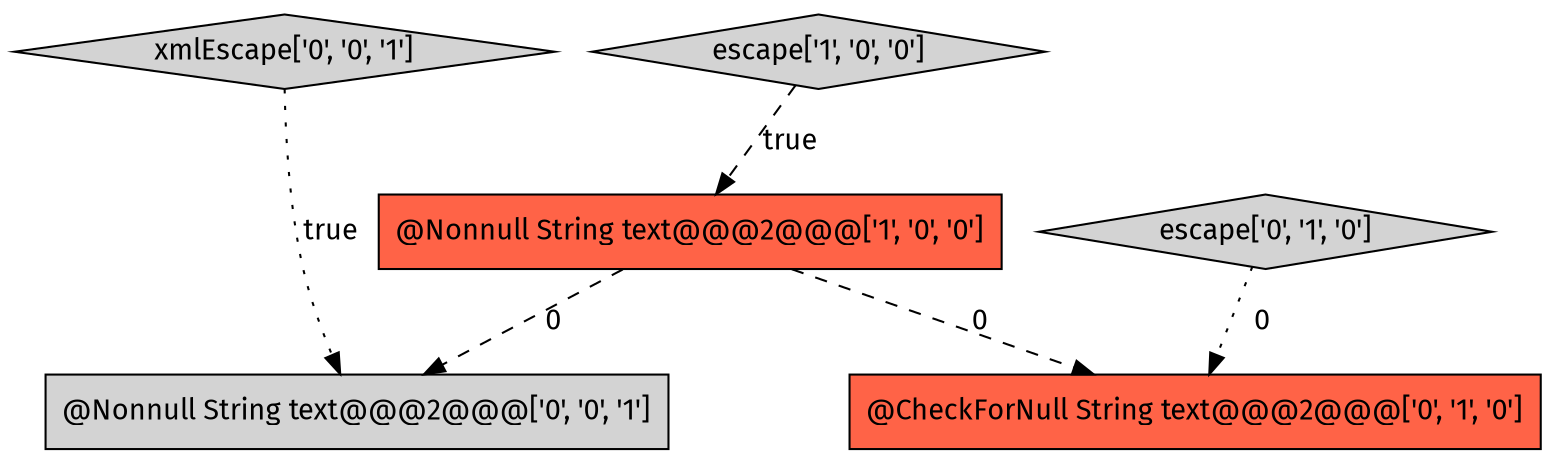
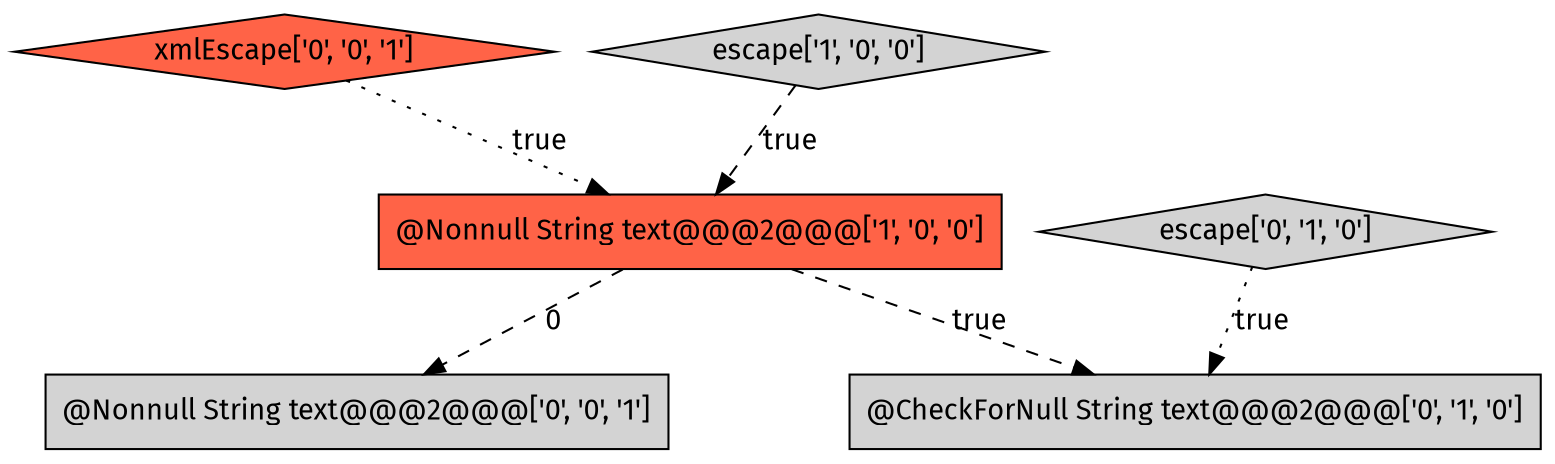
node "xmlEscape['0', '0', '1']": fillcolor lightgray -> tomato
edge "xmlEscape['0', '0', '1']" -> "@Nonnull String text@@@2@@@['0', '0', '1']": now "xmlEscape['0', '0', '1']" -> "@Nonnull String text@@@2@@@['1', '0', '0']"
edge "@Nonnull String text@@@2@@@['1', '0', '0']" -> "@CheckForNull String text@@@2@@@['0', '1', '0']": label "0" -> "true"
edge "escape['0', '1', '0']" -> "@CheckForNull String text@@@2@@@['0', '1', '0']": label "0" -> "true"
node "@CheckForNull String text@@@2@@@['0', '1', '0']": fillcolor tomato -> lightgray
